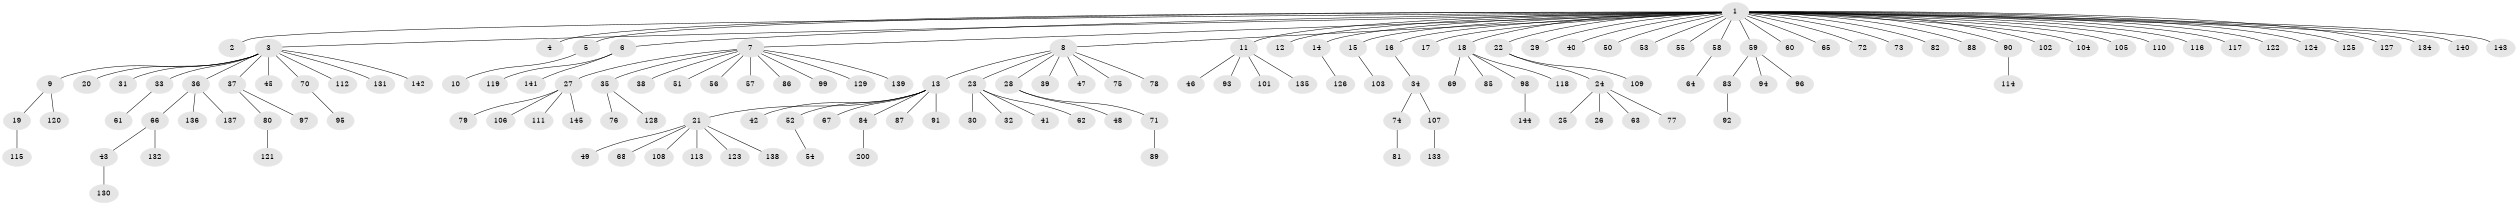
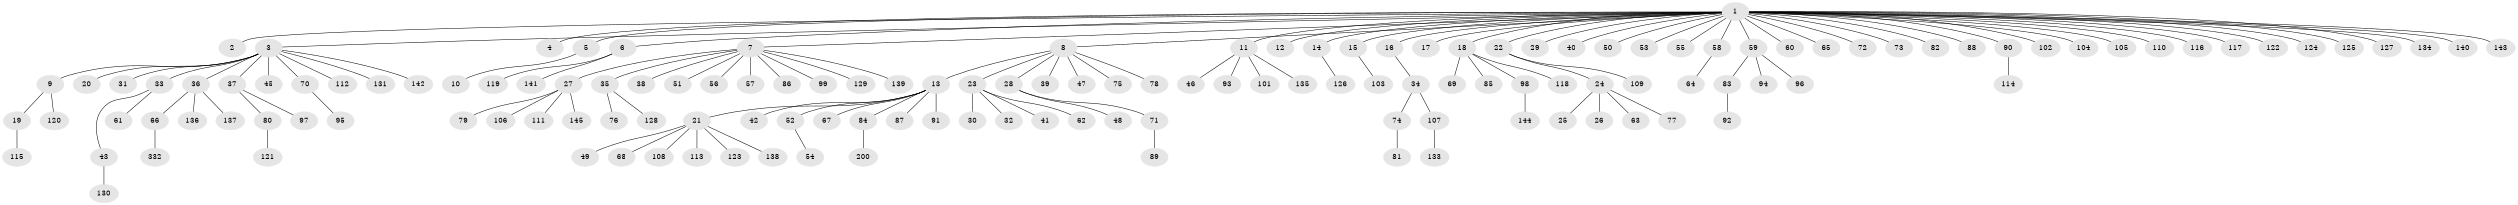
edge "66" -- "43": now "33" -- "43"
node "132": label "132" -> "332"
